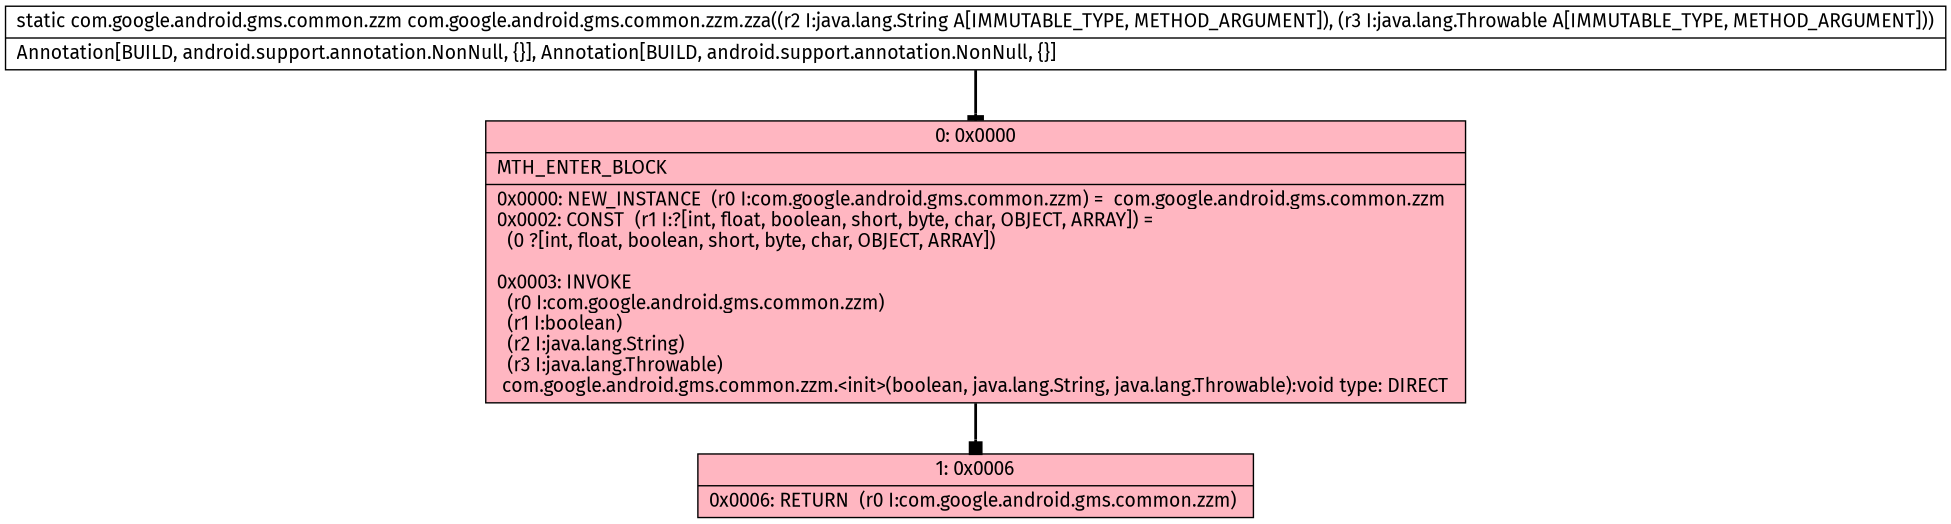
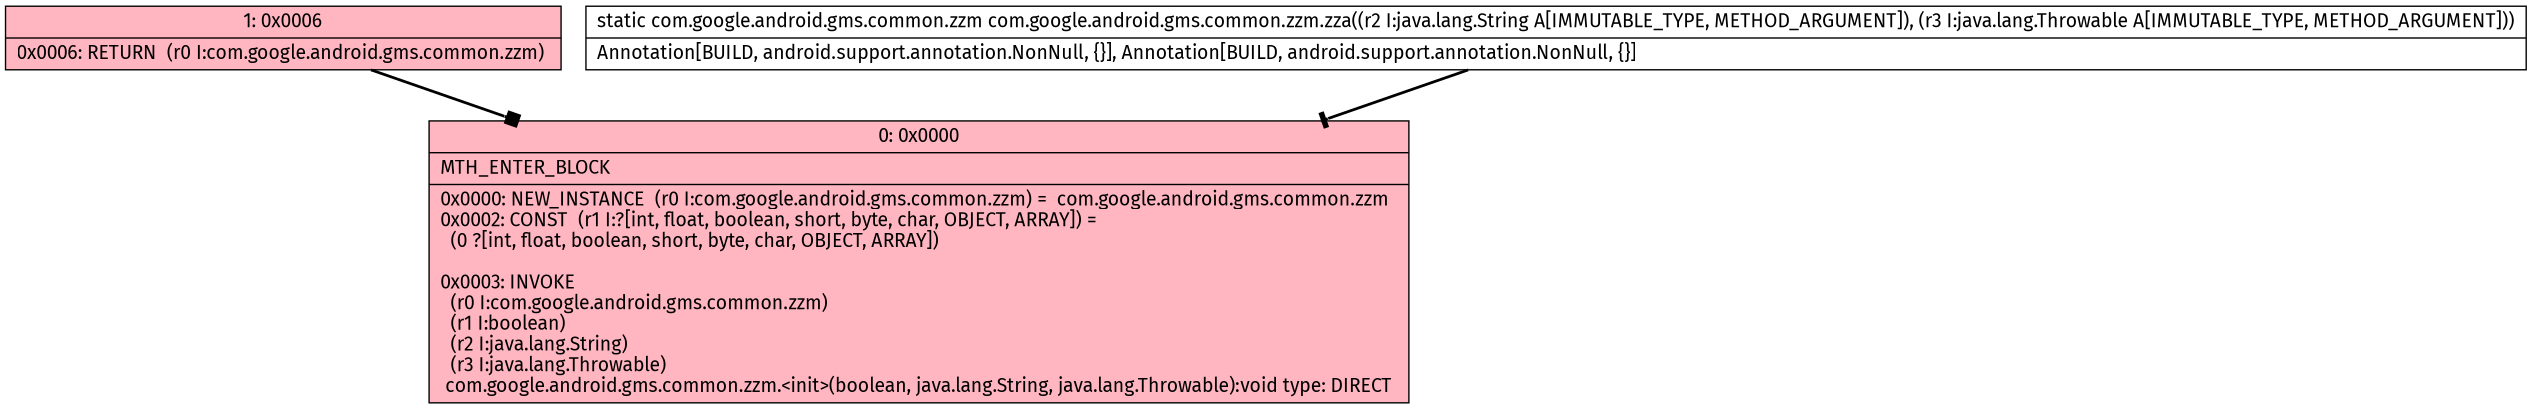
edge "0: 0x0000" -> "1: 0x0006": reversed
